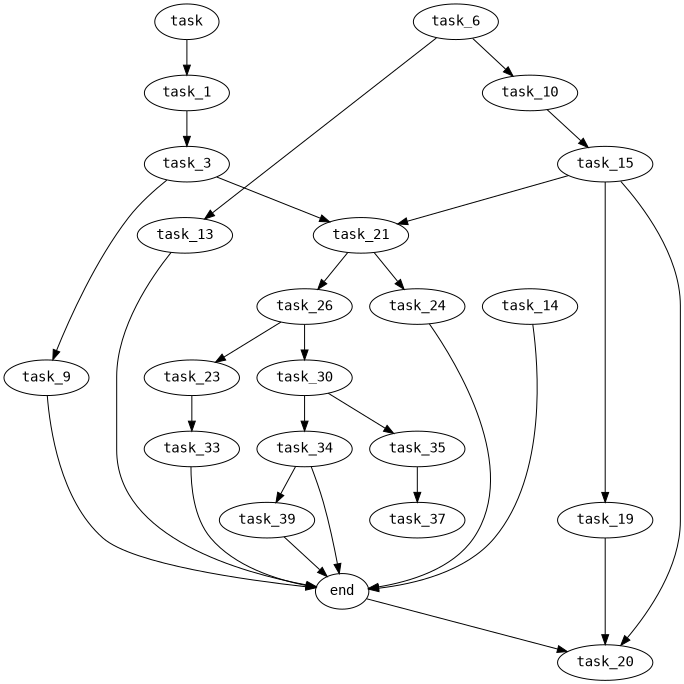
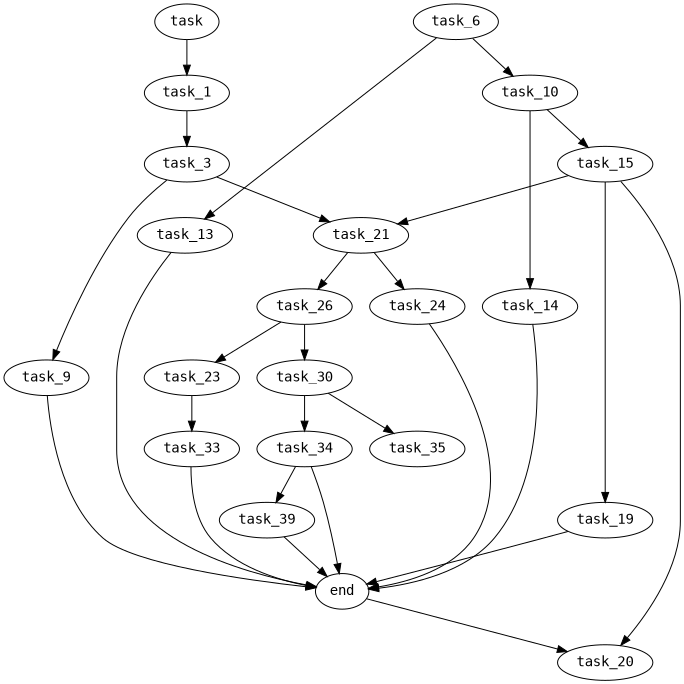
edge "task_10" -> "task_14": added
node "task_37": removed
edge "task_19" -> "task_20": now "task_19" -> "end"
